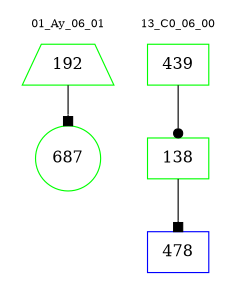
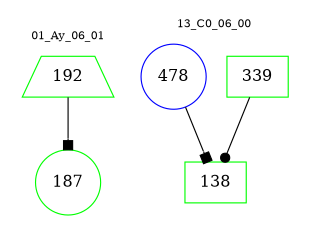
node "439": label "439" -> "339"
node "687": label "687" -> "187"
edge "138" -> "478": reversed
node "478": shape box -> circle
